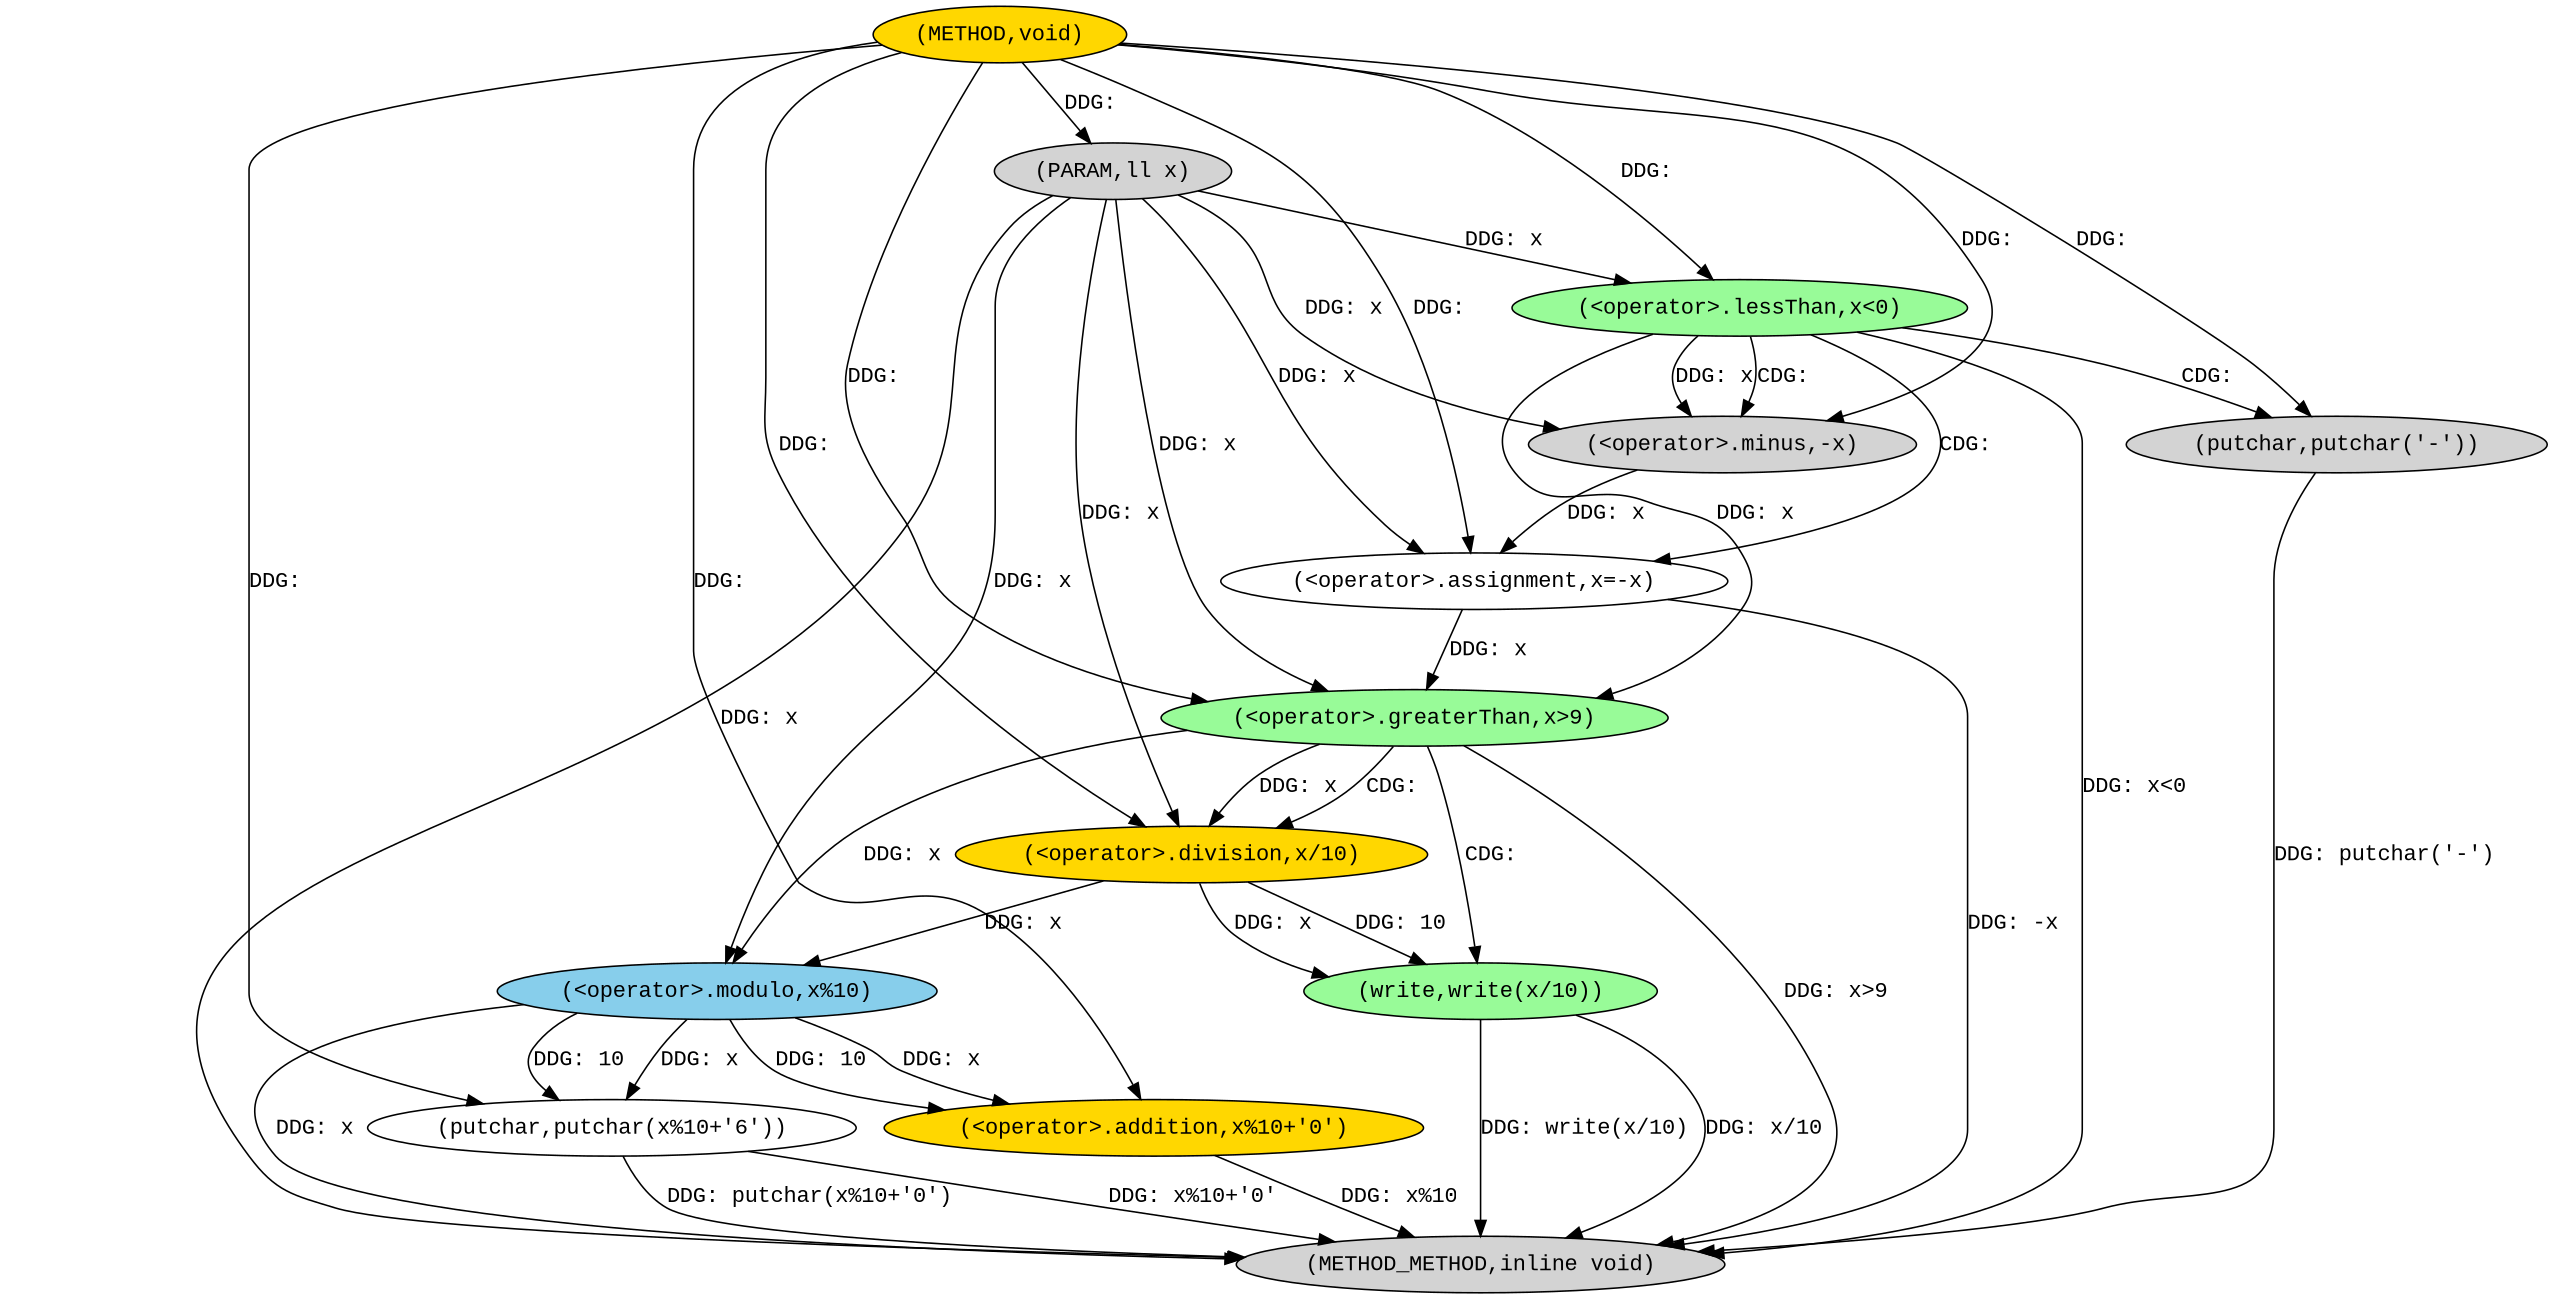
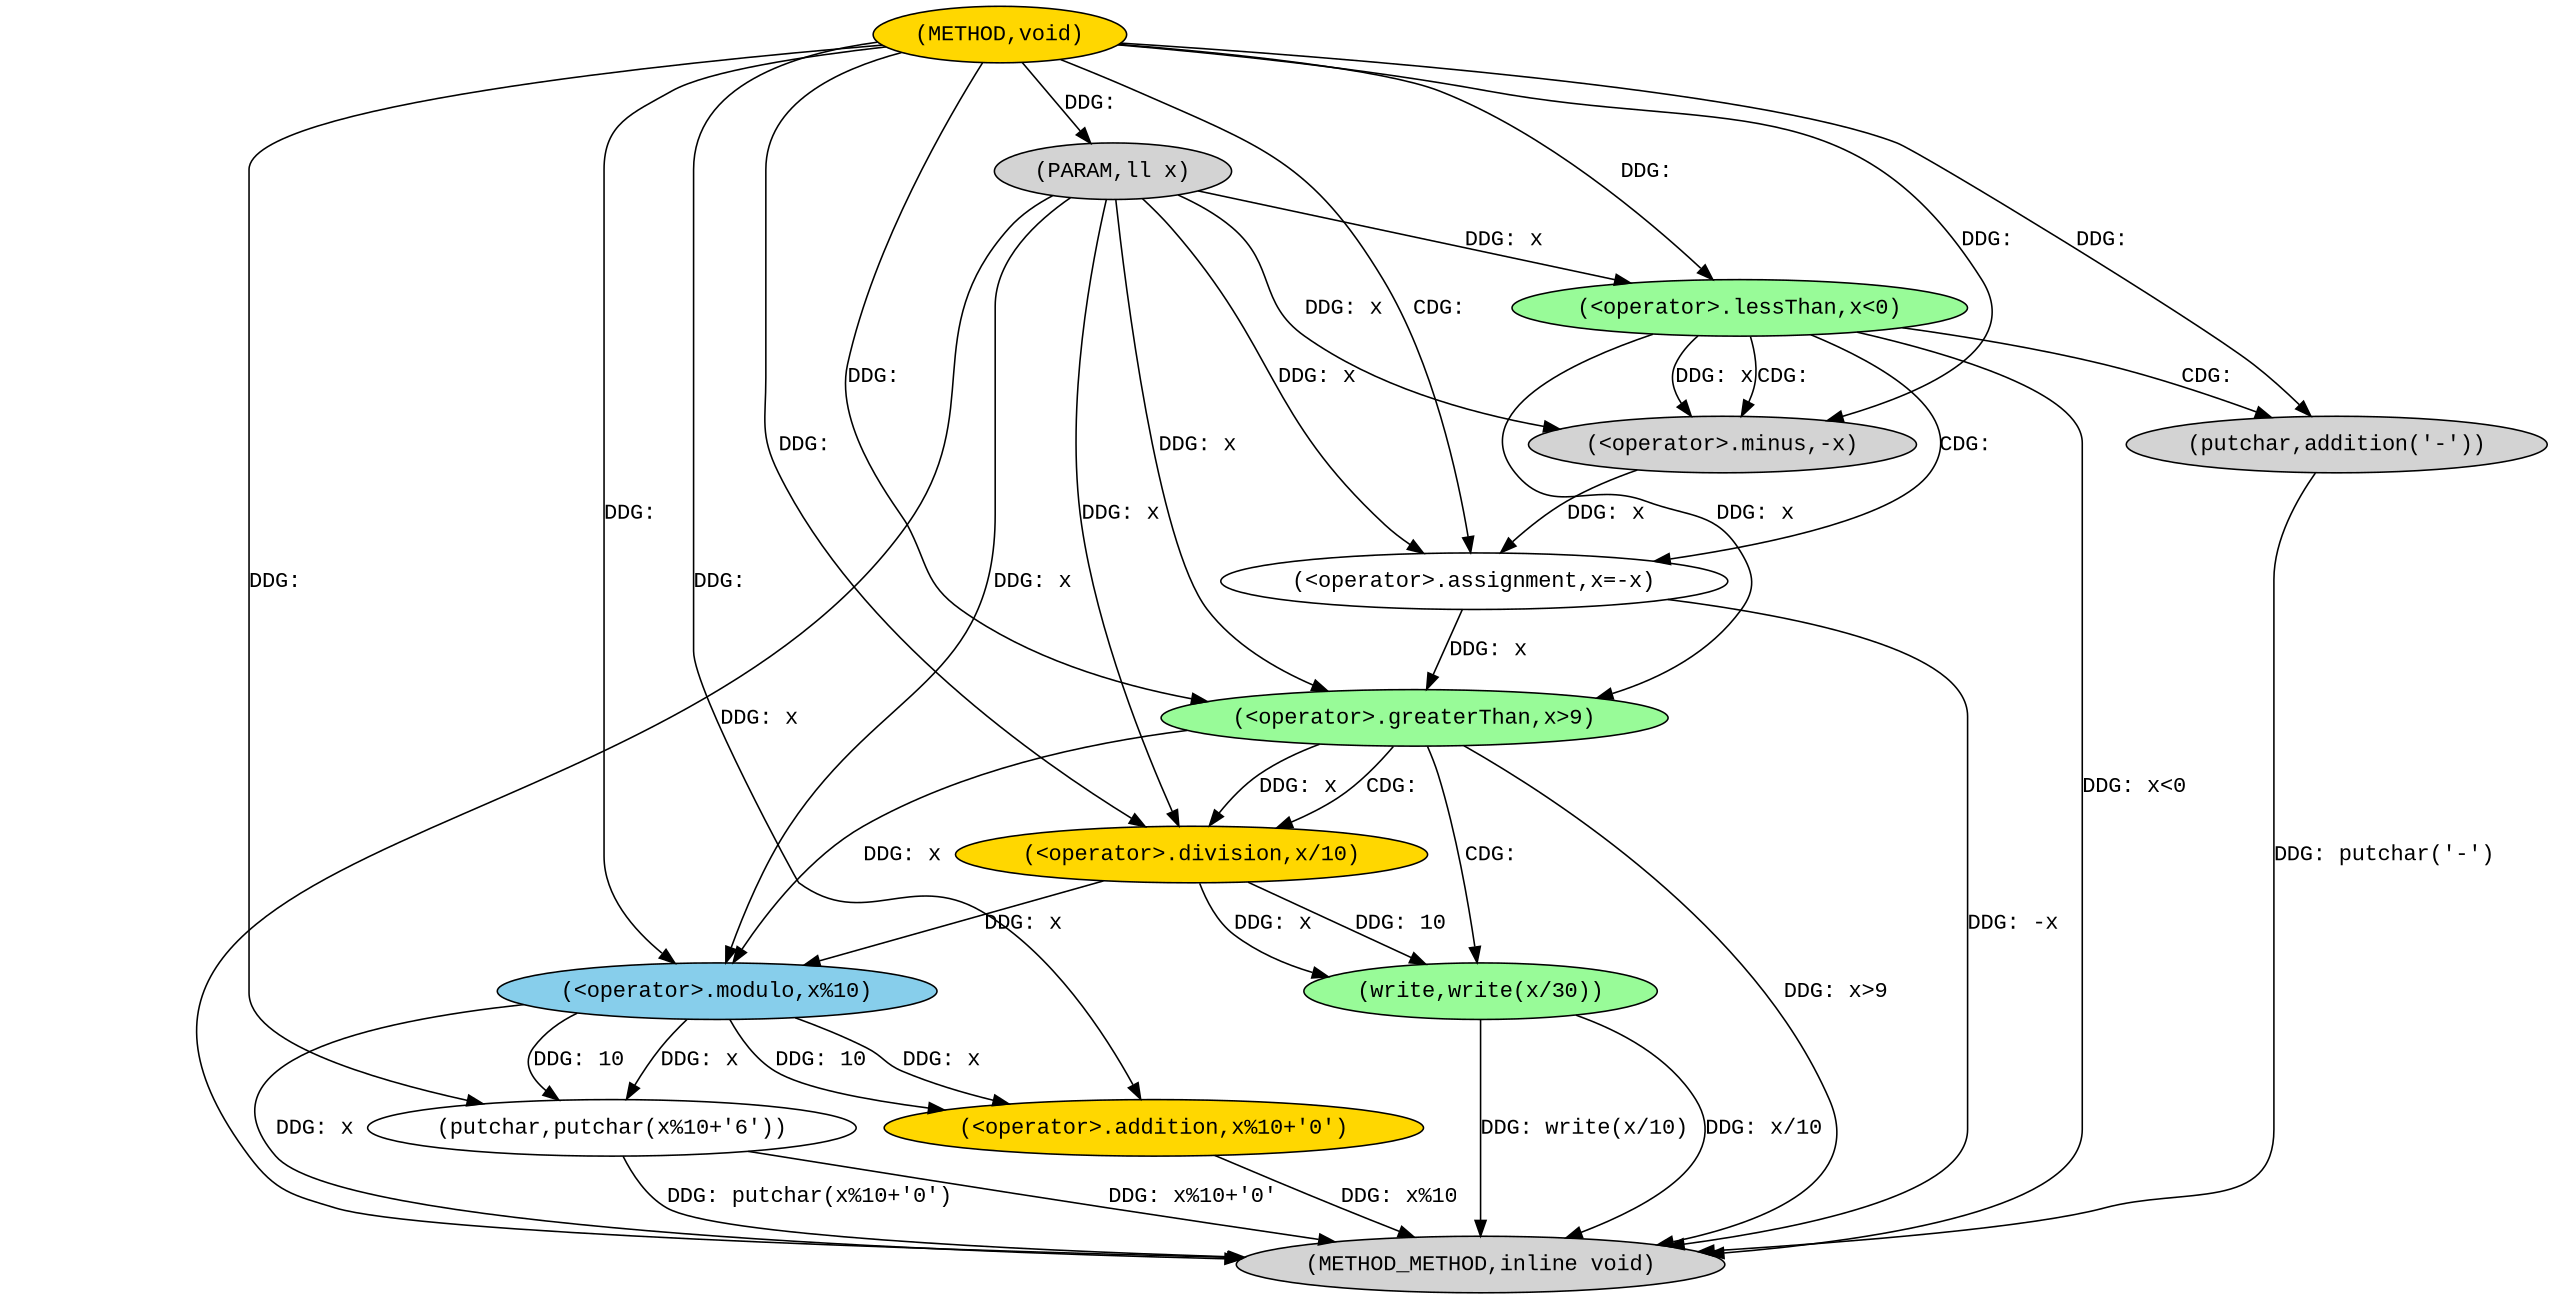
edge "(METHOD,void)" -> "(<operator>.assignment,x=-x)": label "DDG: " -> "CDG: "
edge "(METHOD,void)" -> "(<operator>.modulo,x%10)": added, label "DDG:"
node "(putchar,putchar('-'))": label "(putchar,putchar('-'))" -> "(putchar,addition('-'))"
node "(write,write(x/10))": label "(write,write(x/10))" -> "(write,write(x/30))"
